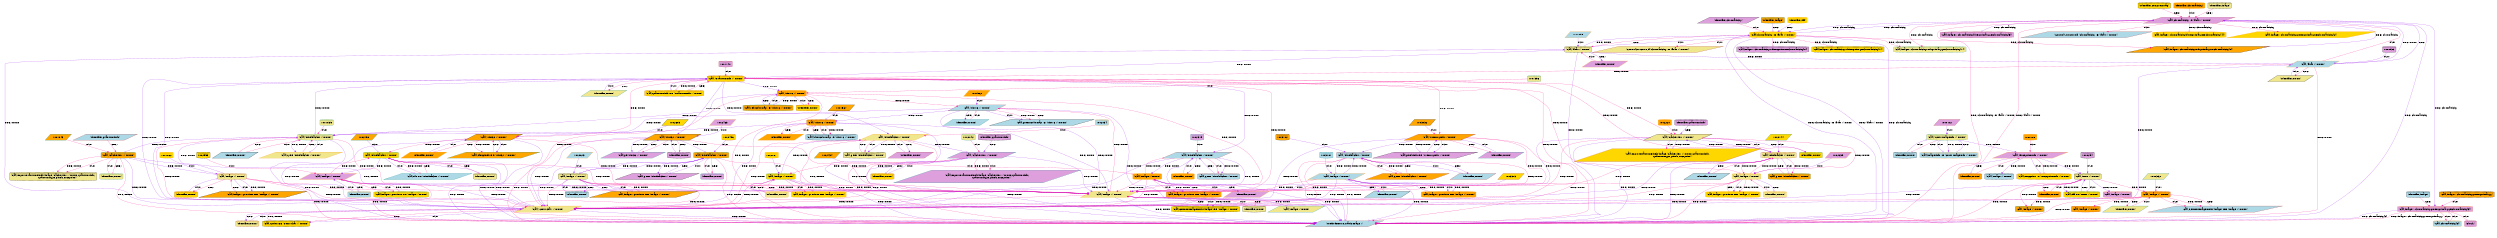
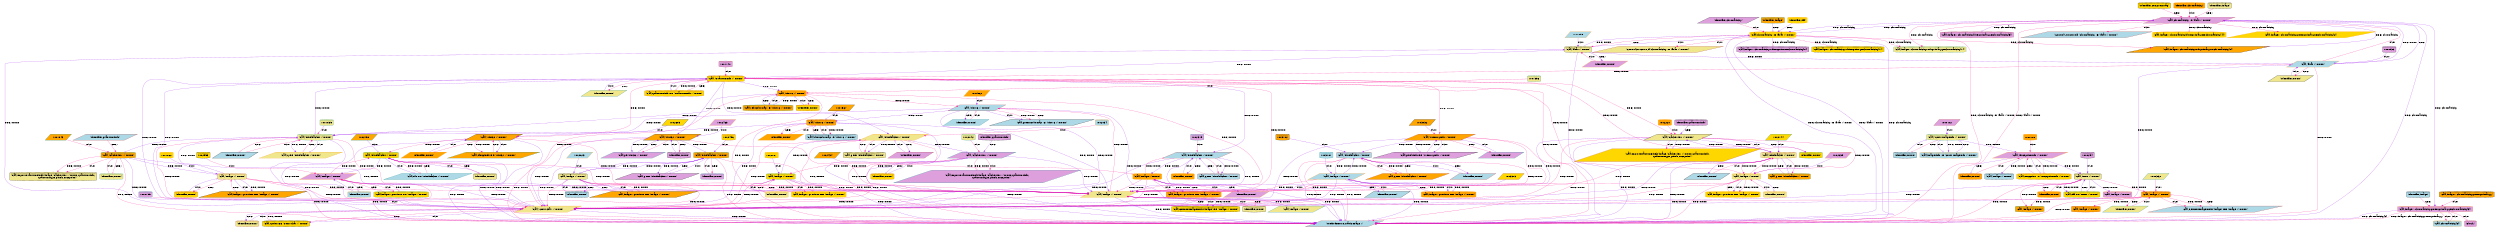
edge "(Call,exception != (ExceptionInfo *) NULL)" -> "(Call,(ExceptionInfo *) NULL)": added, label "CFG:"
node "1000755": added
